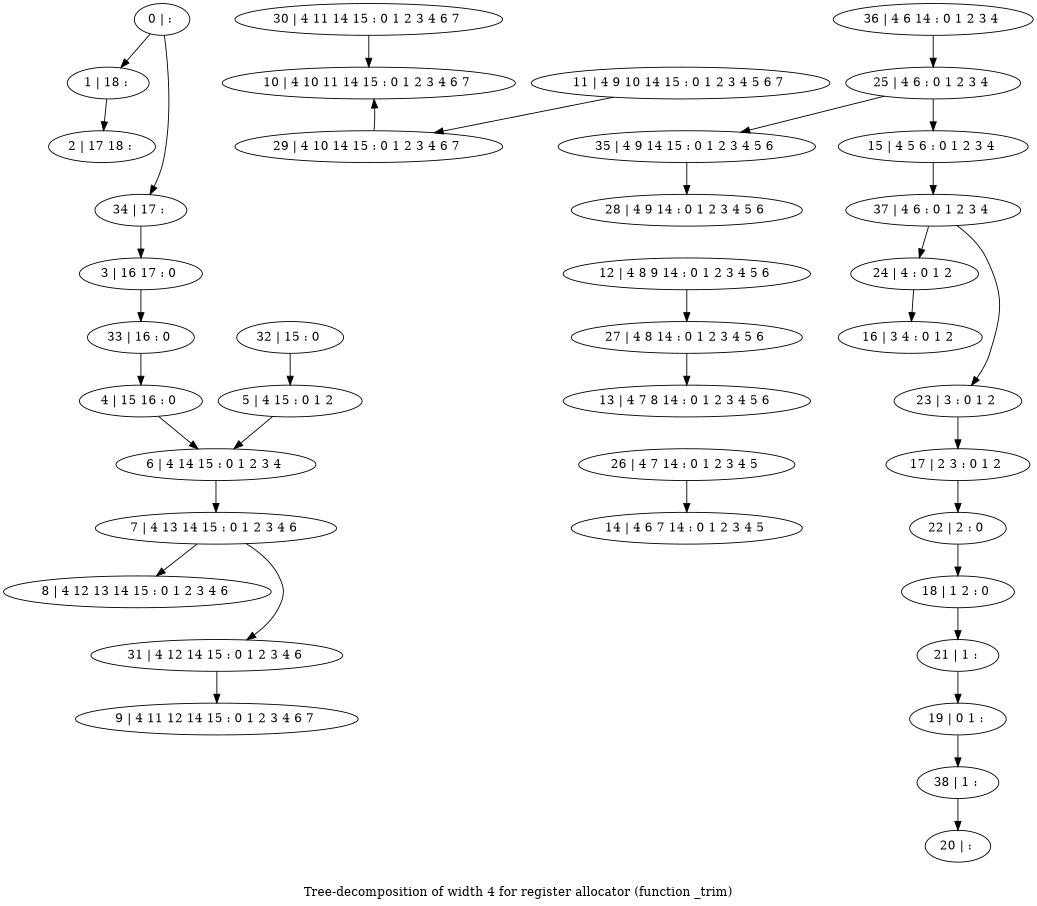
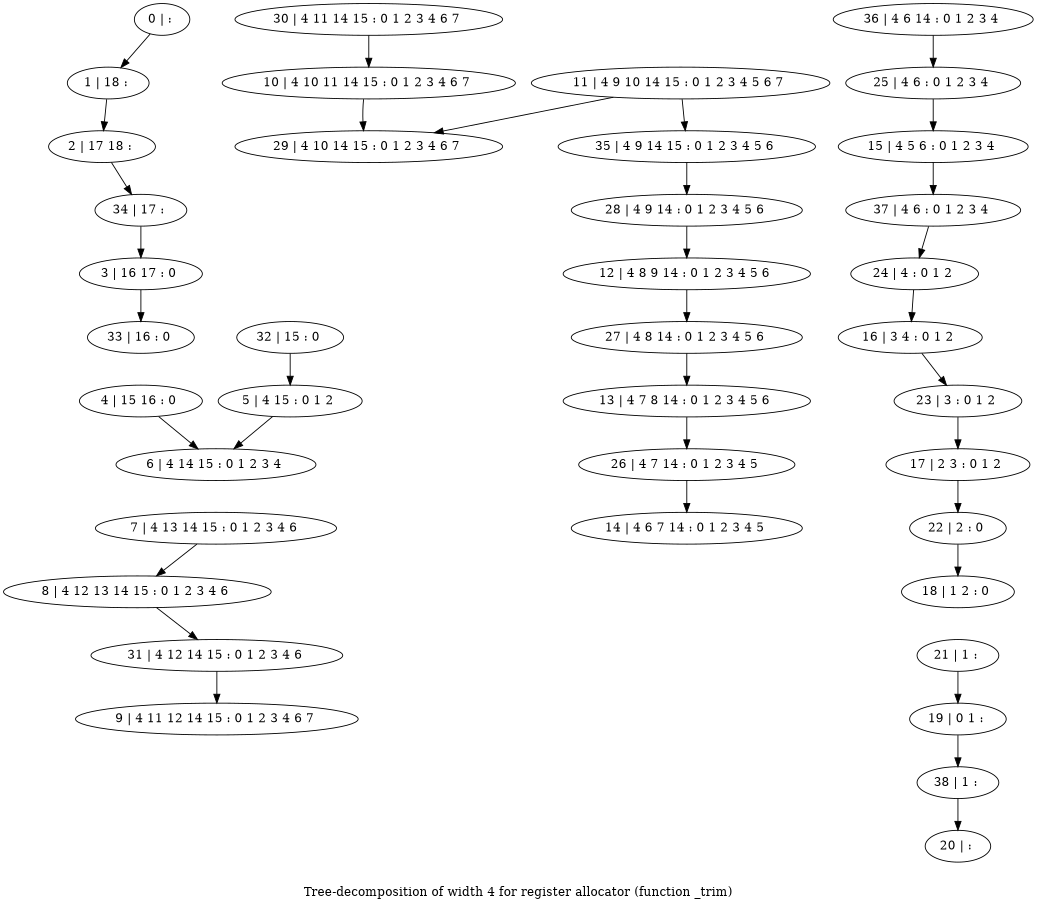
edge "0 | :" -> "34 | 17 :": now "2 | 17 18 :" -> "34 | 17 :"
edge "25 | 4 6 : 0 1 2 3 4" -> "35 | 4 9 14 15 : 0 1 2 3 4 5 6": now "11 | 4 9 10 14 15 : 0 1 2 3 4 5 6 7" -> "35 | 4 9 14 15 : 0 1 2 3 4 5 6"
edge "29 | 4 10 14 15 : 0 1 2 3 4 6 7" -> "10 | 4 10 11 14 15 : 0 1 2 3 4 6 7": reversed
edge "28 | 4 9 14 : 0 1 2 3 4 5 6" -> "12 | 4 8 9 14 : 0 1 2 3 4 5 6": added
edge "37 | 4 6 : 0 1 2 3 4" -> "23 | 3 : 0 1 2": now "16 | 3 4 : 0 1 2" -> "23 | 3 : 0 1 2"
edge "33 | 16 : 0" -> "4 | 15 16 : 0": removed
edge "13 | 4 7 8 14 : 0 1 2 3 4 5 6" -> "26 | 4 7 14 : 0 1 2 3 4 5": added
edge "6 | 4 14 15 : 0 1 2 3 4" -> "7 | 4 13 14 15 : 0 1 2 3 4 6": removed
edge "7 | 4 13 14 15 : 0 1 2 3 4 6" -> "31 | 4 12 14 15 : 0 1 2 3 4 6": now "8 | 4 12 13 14 15 : 0 1 2 3 4 6" -> "31 | 4 12 14 15 : 0 1 2 3 4 6"
edge "18 | 1 2 : 0" -> "21 | 1 :": removed
